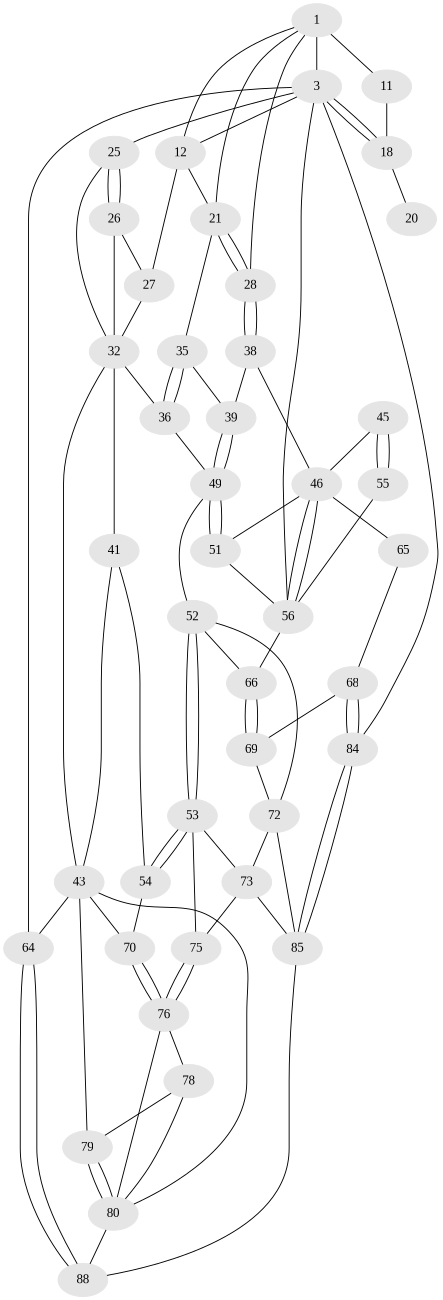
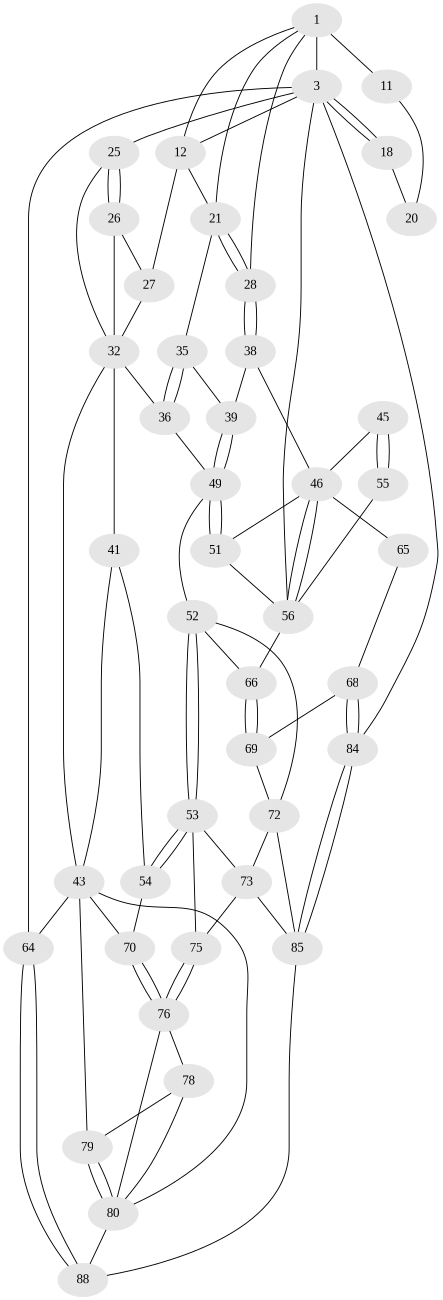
edge "11" -- "18": now "11" -- "20"
